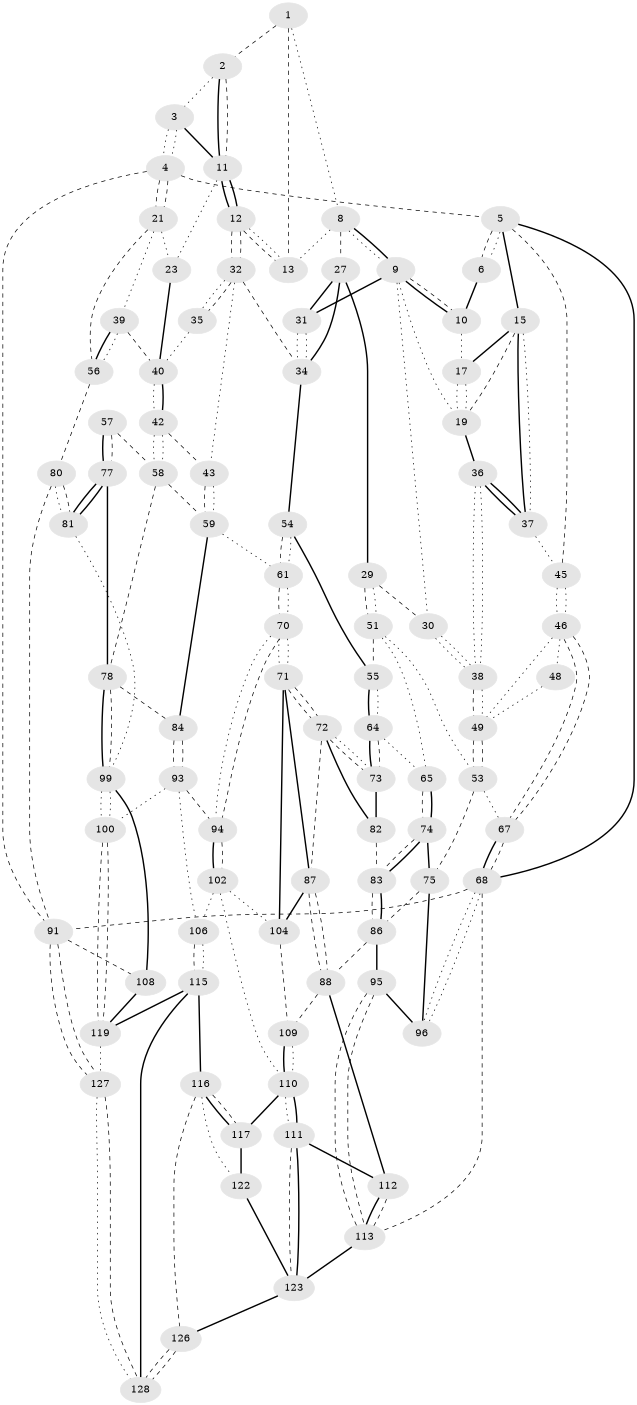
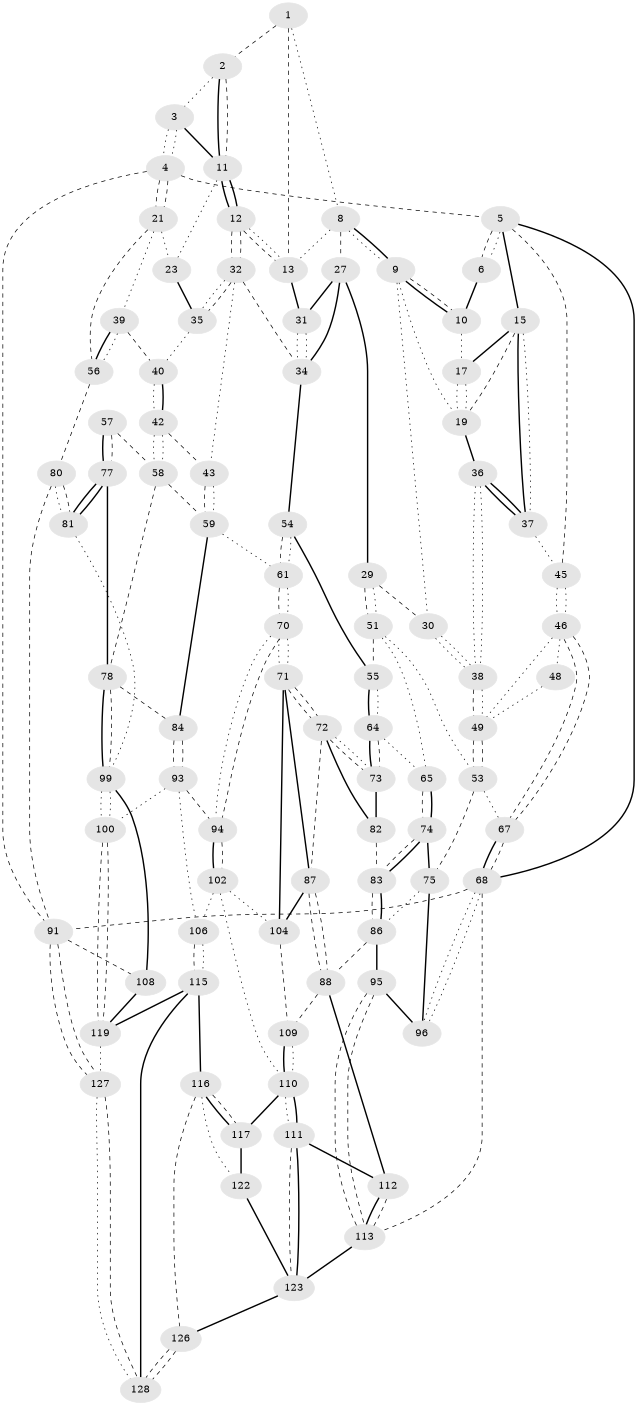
edge "9" -- "31": now "13" -- "31"
edge "23" -- "40": now "23" -- "35"
edge "75" -- "86": style dashed -> dotted
